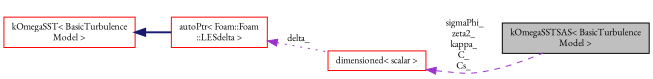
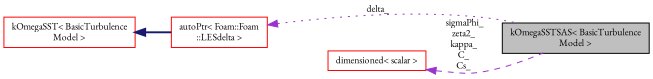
edge "dimensioned< scalar >" -> "autoPtr< Foam::Foam ::LESdelta >": now "kOmegaSSTSAS< BasicTurbulence Model >" -> "autoPtr< Foam::Foam ::LESdelta >"
